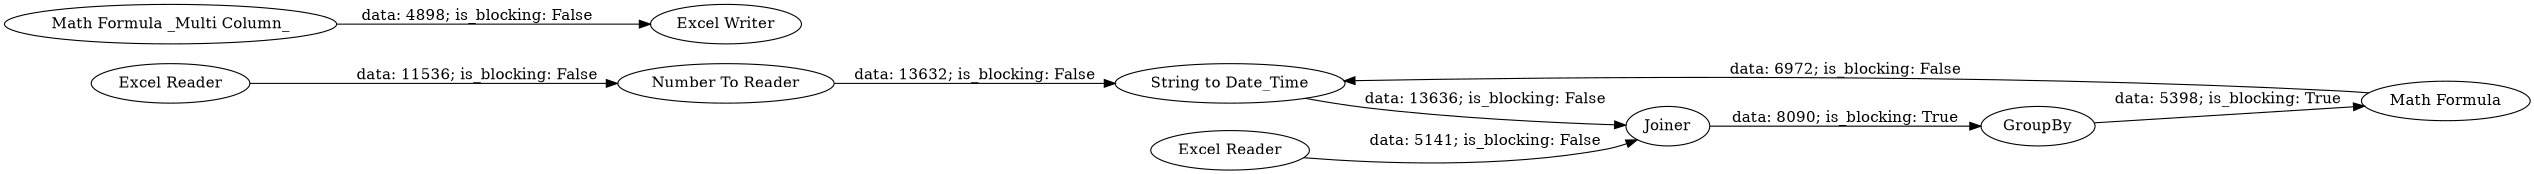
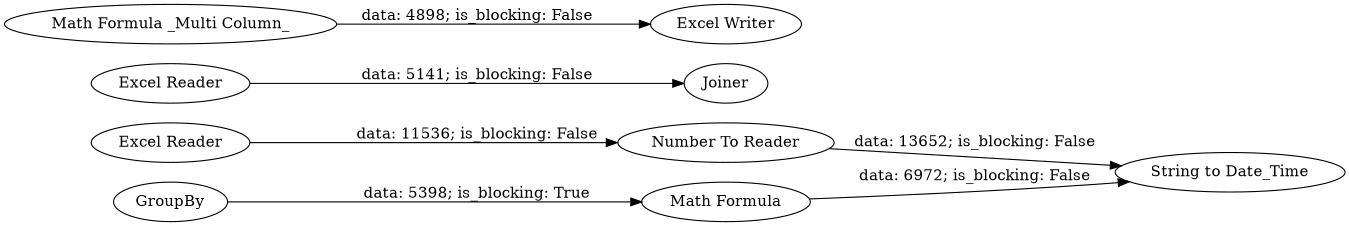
edge "Number To Reader" -> "String to Date_Time": label "data: 13632; is_blocking: False" -> "data: 13652; is_blocking: False"
edge "String to Date_Time" -> "Joiner": removed, label "data: 13636; is_blocking: False"
edge "Joiner" -> "GroupBy": removed, label "data: 8090; is_blocking: True"
